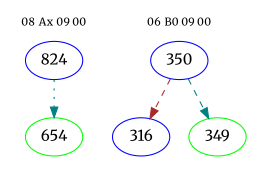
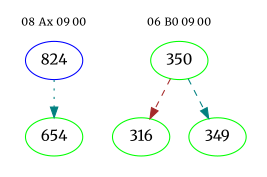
node "350": color blue -> green
node "316": color blue -> green
